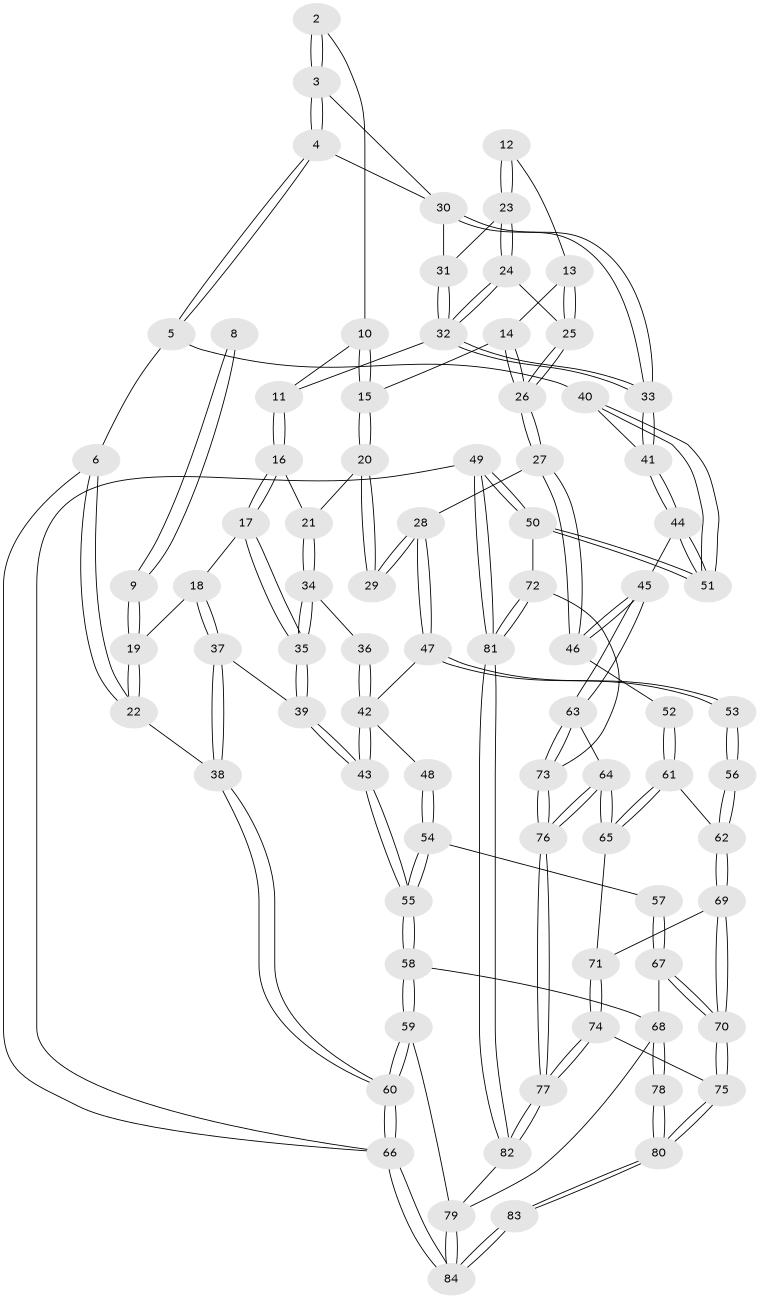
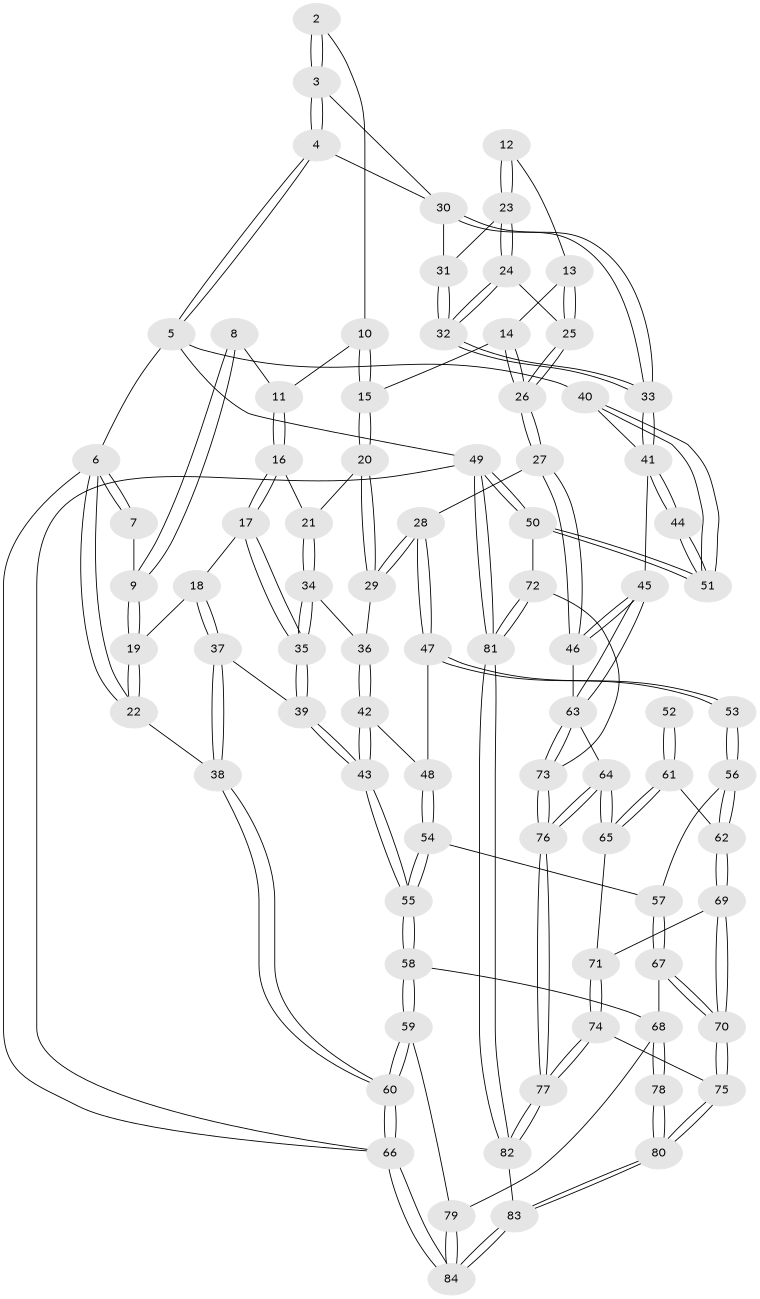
edge "32" -- "11": now "8" -- "11"
edge "5" -- "49": added
node "7": added
edge "44" -- "45": now "41" -- "45"
edge "29" -- "36": added
edge "46" -- "52": now "46" -- "63"
edge "47" -- "42": now "47" -- "48"
edge "56" -- "57": added
edge "82" -- "79": now "82" -- "83"
